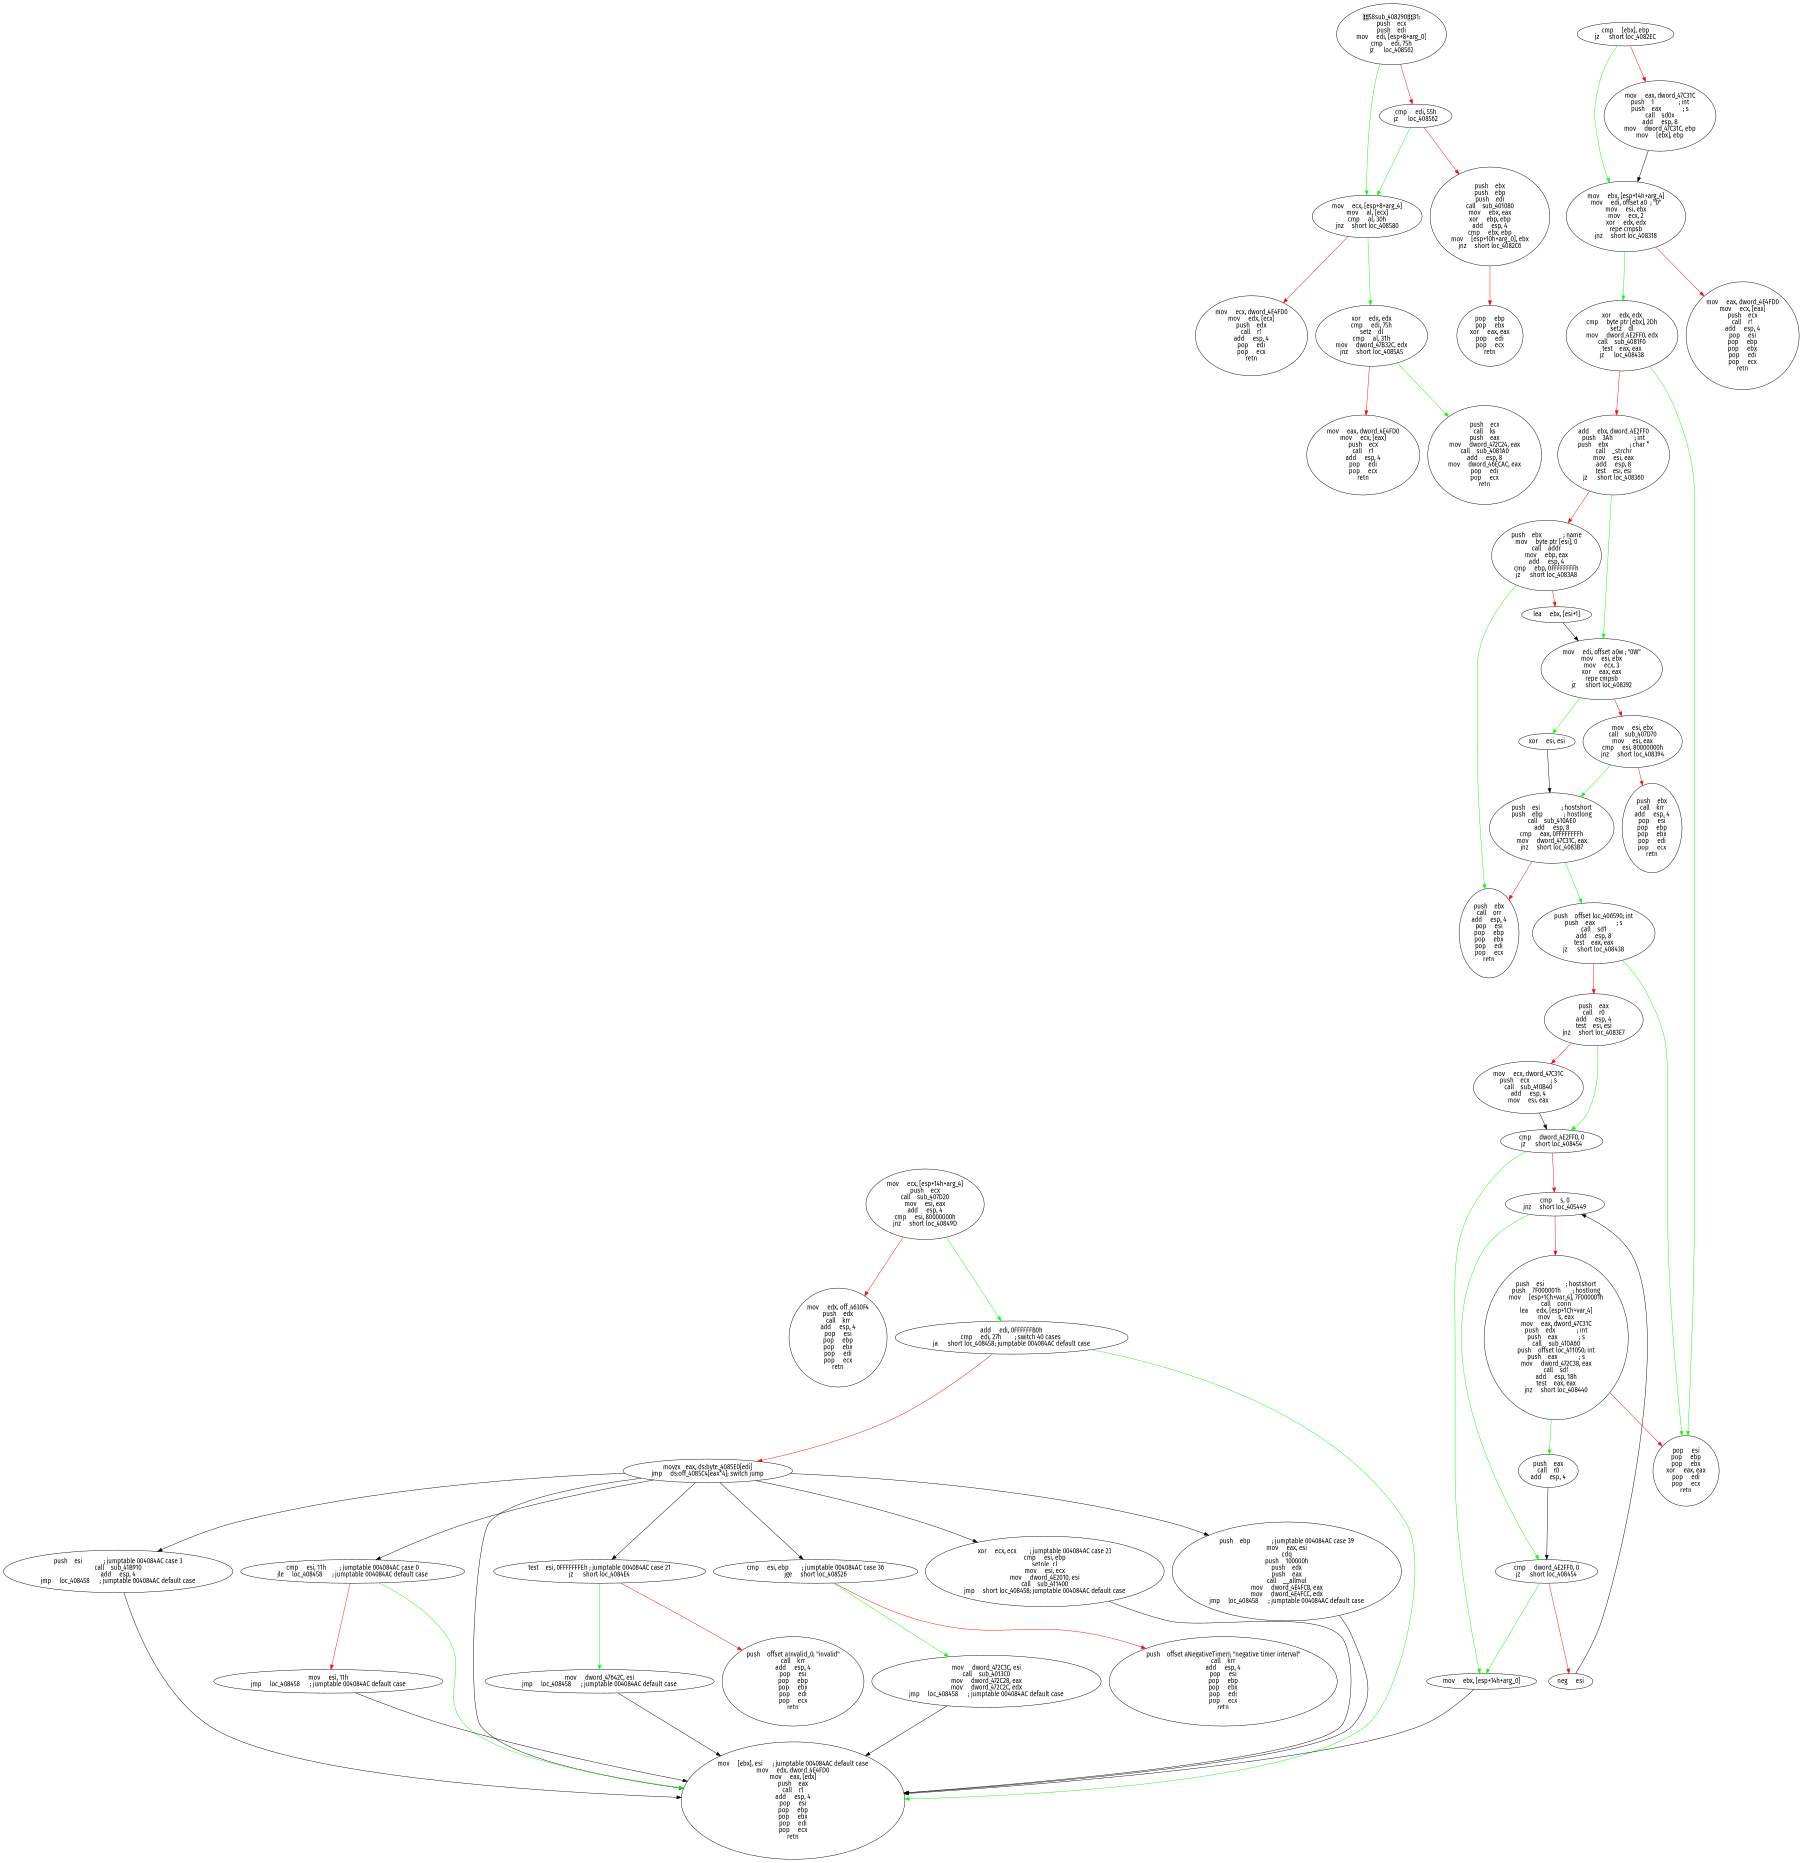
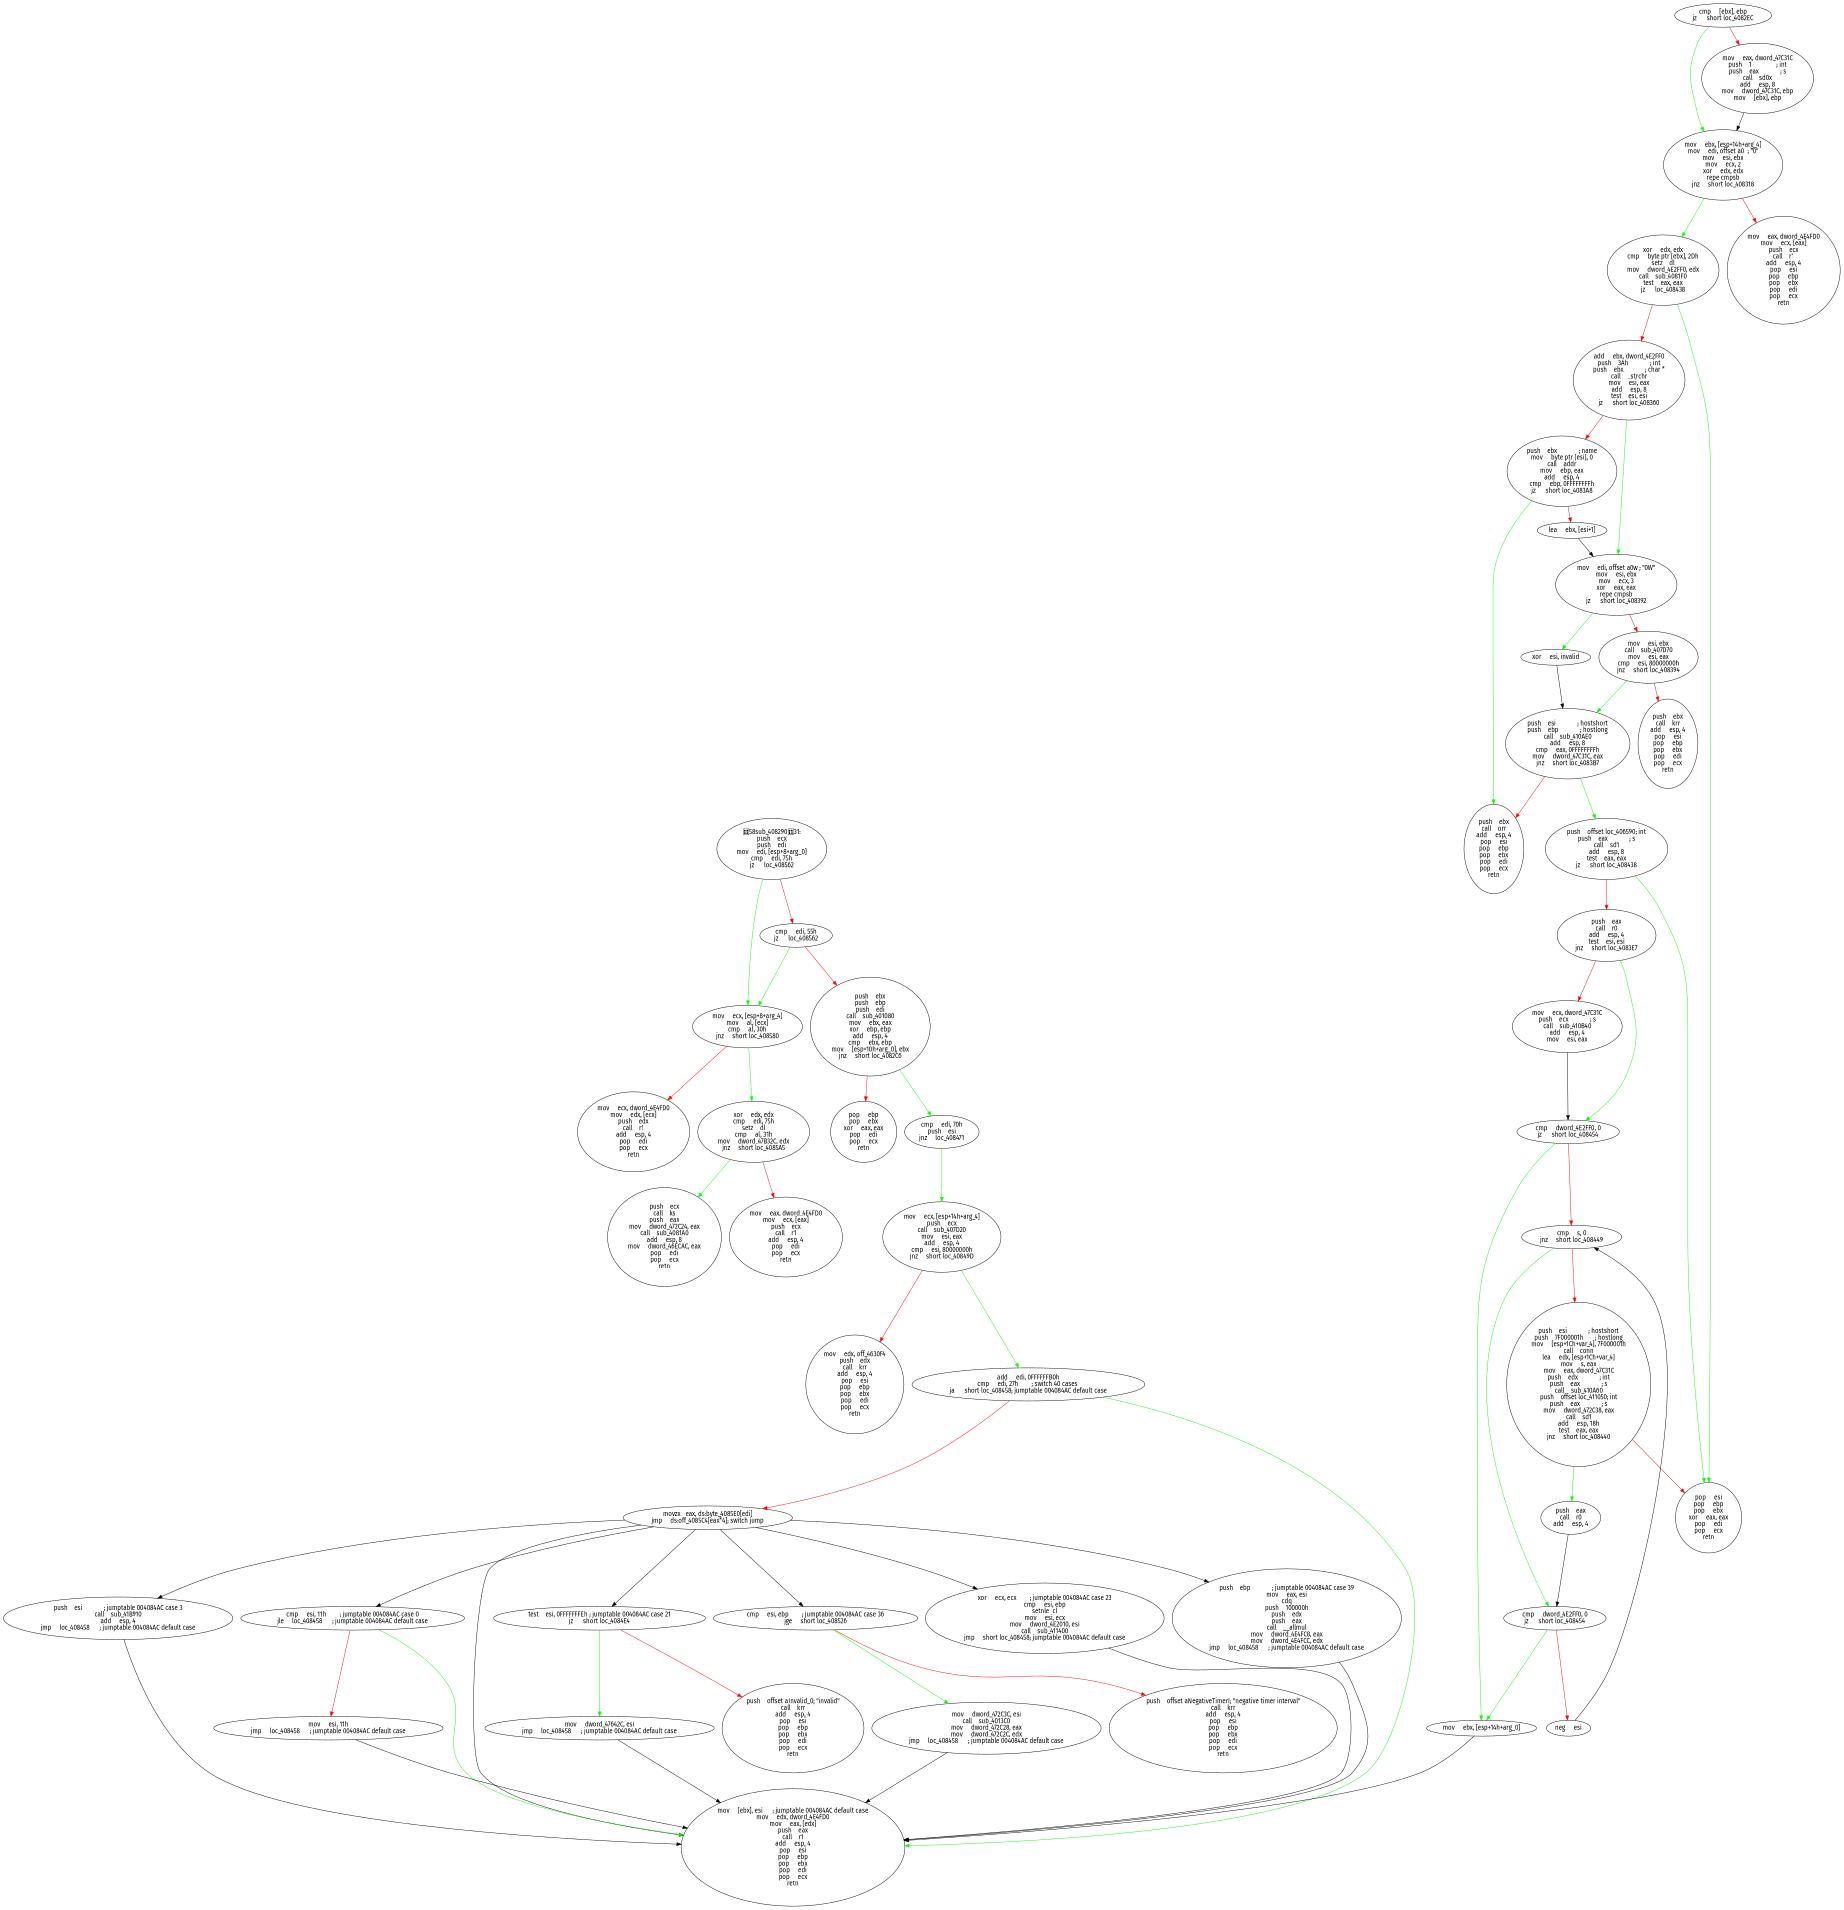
node "xor     esi, esi": label "xor     esi, esi" -> "xor     esi, invalid"
node "cmp     edi, 70h push    esi jnz     loc_408471": added
node "cmp     s, 0 jnz     short loc_405449": label "cmp     s, 0 jnz     short loc_405449" -> "cmp     s, 0 jnz     short loc_408449"
